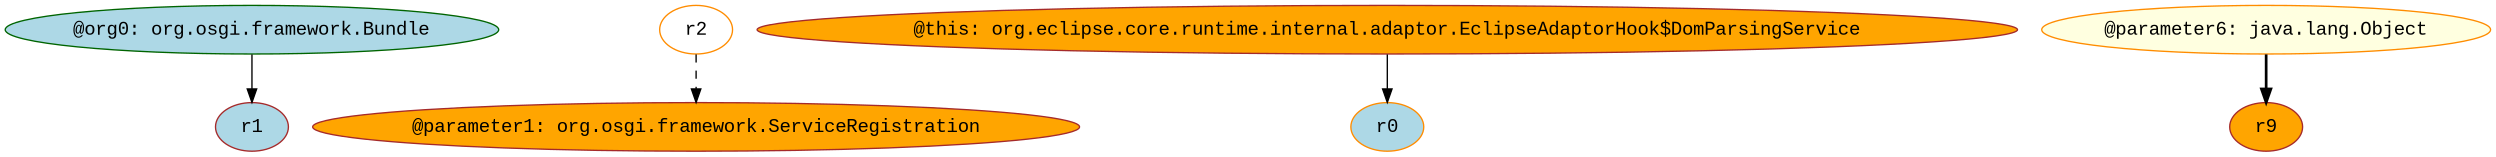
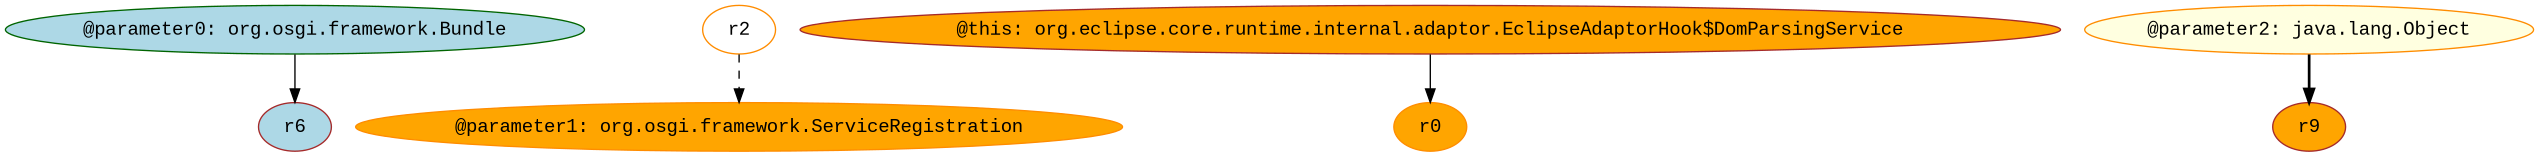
node "@org0: org.osgi.framework.Bundle": label "@org0: org.osgi.framework.Bundle" -> "@parameter0: org.osgi.framework.Bundle"
node "@parameter6: java.lang.Object": label "@parameter6: java.lang.Object" -> "@parameter2: java.lang.Object"
node "r1": label "r1" -> "r6"
node "@parameter1: org.osgi.framework.ServiceRegistration": color brown -> darkorange
node "r0": fillcolor lightblue -> orange
